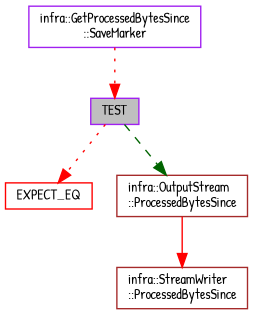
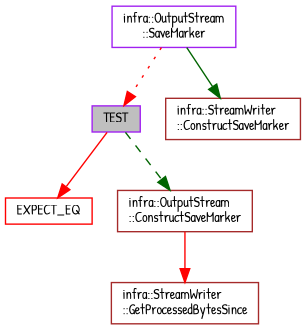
node "infra::GetProcessedBytesSince ::SaveMarker": label "infra::GetProcessedBytesSince ::SaveMarker" -> "infra::OutputStream ::SaveMarker"
node "infra::StreamWriter ::ConstructSaveMarker": added
edge "TEST" -> "EXPECT_EQ": style dotted -> solid
node "infra::OutputStream ::ProcessedBytesSince": label "infra::OutputStream ::ProcessedBytesSince" -> "infra::OutputStream ::ConstructSaveMarker"
node "infra::StreamWriter ::ProcessedBytesSince": label "infra::StreamWriter ::ProcessedBytesSince" -> "infra::StreamWriter ::GetProcessedBytesSince"
